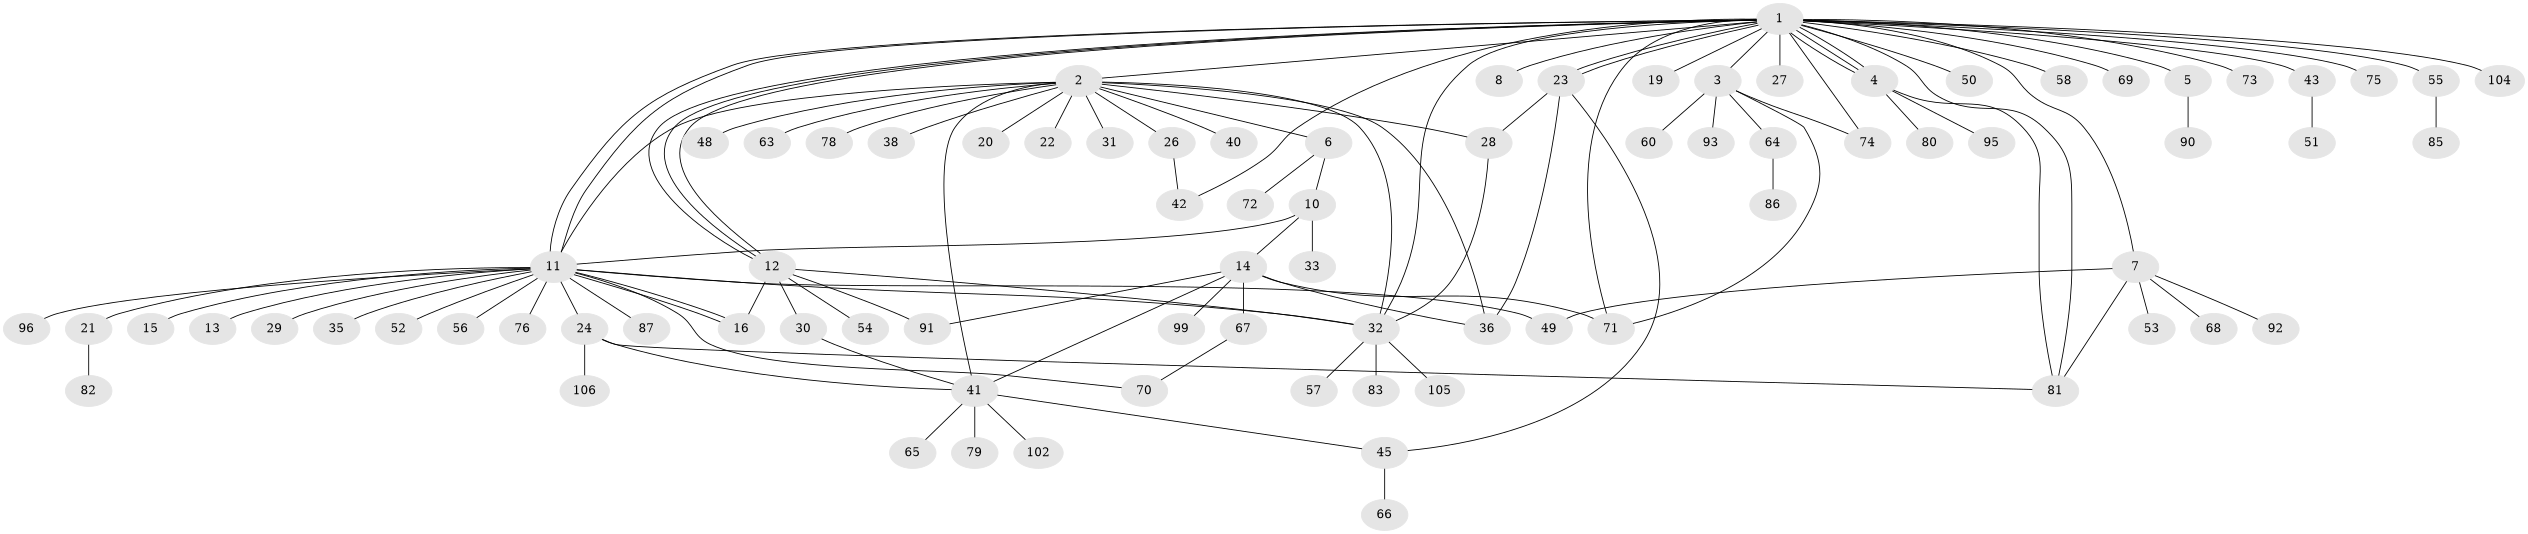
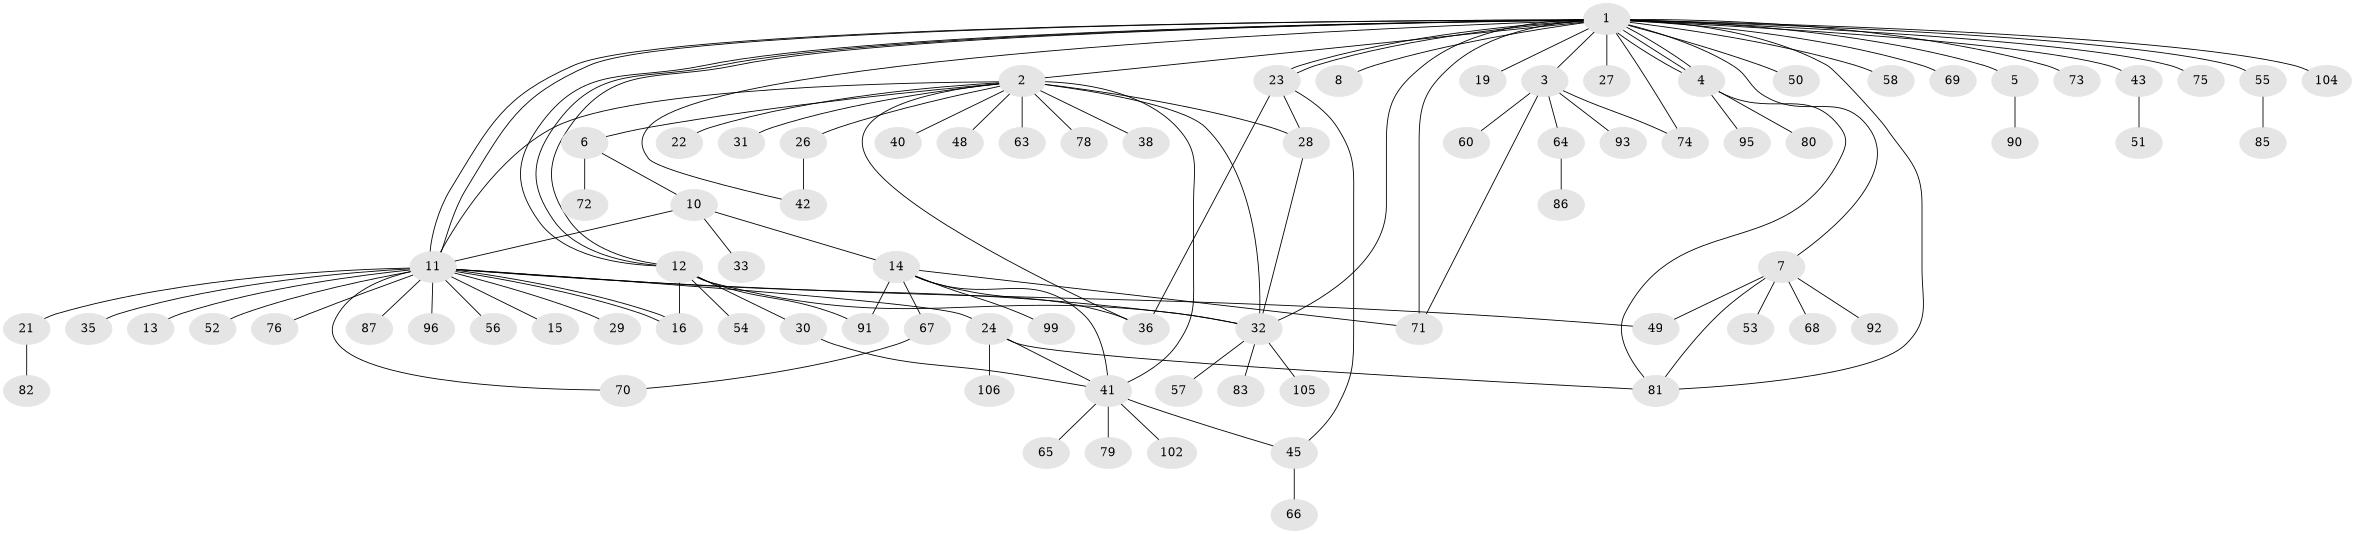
node "20": removed
